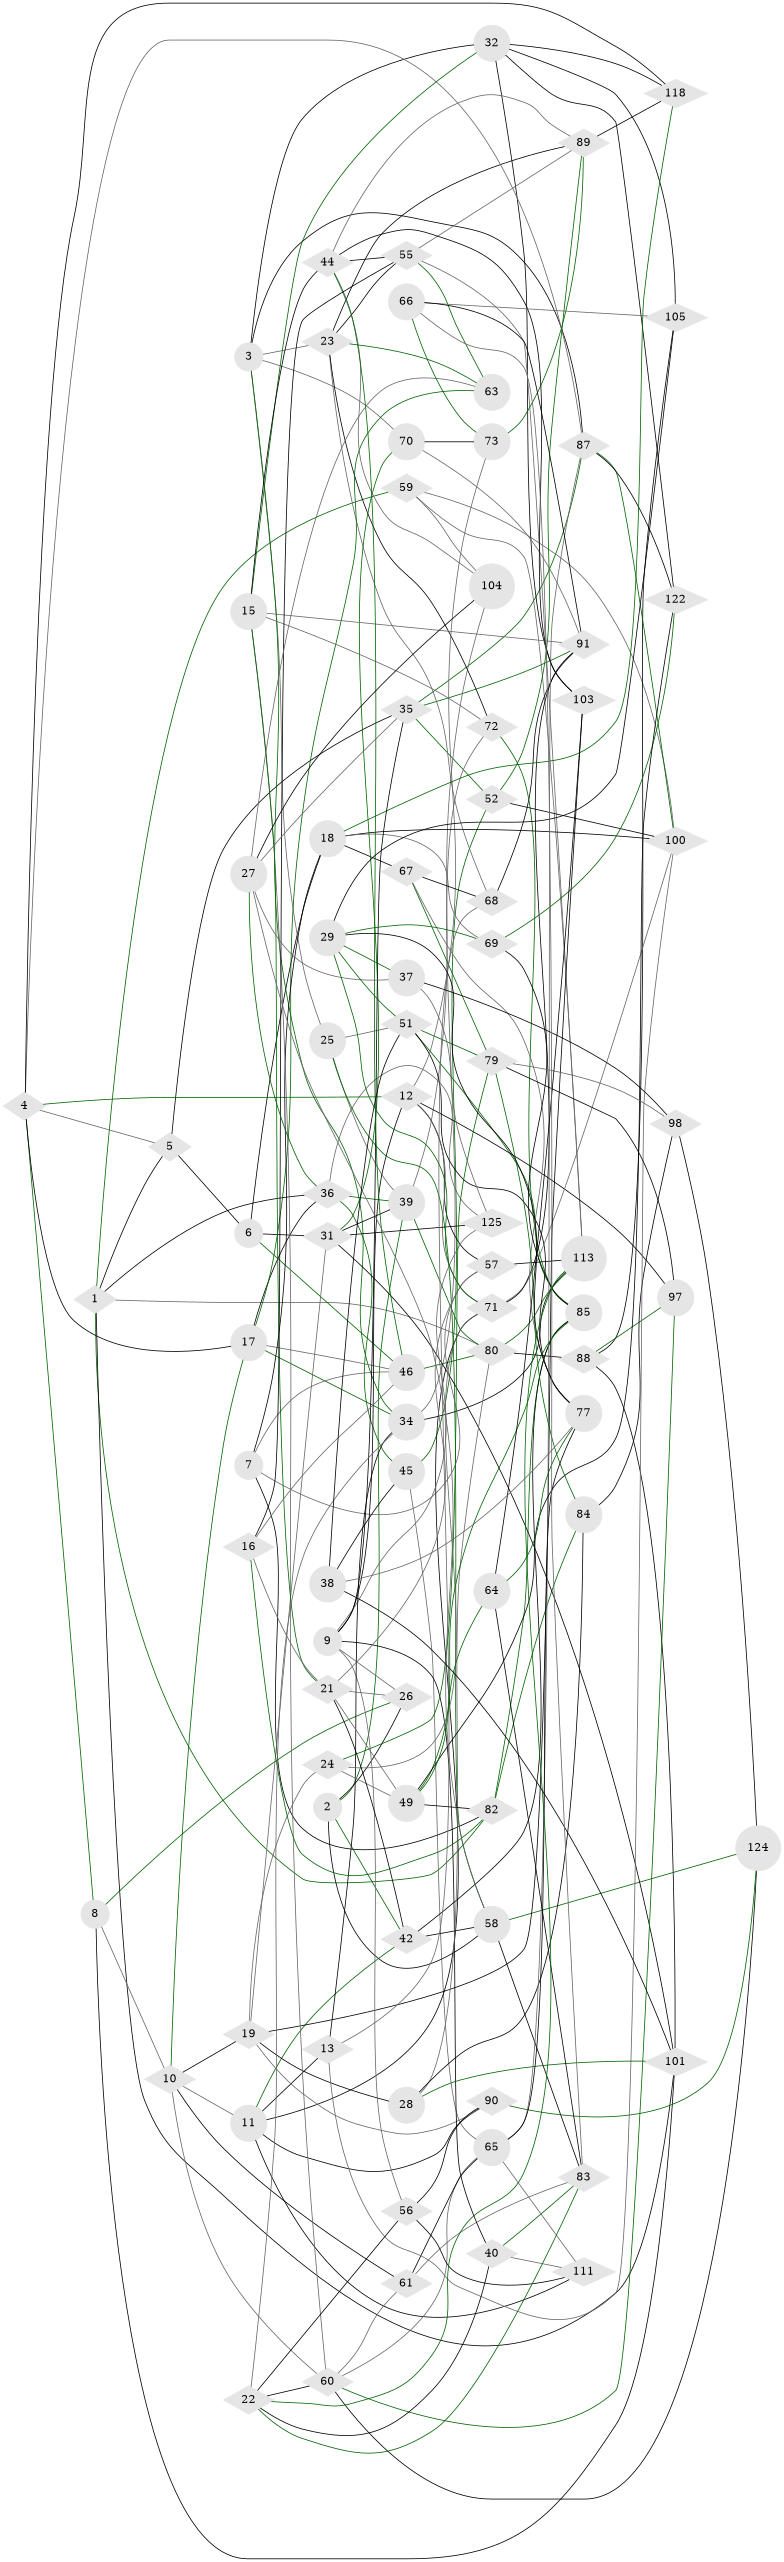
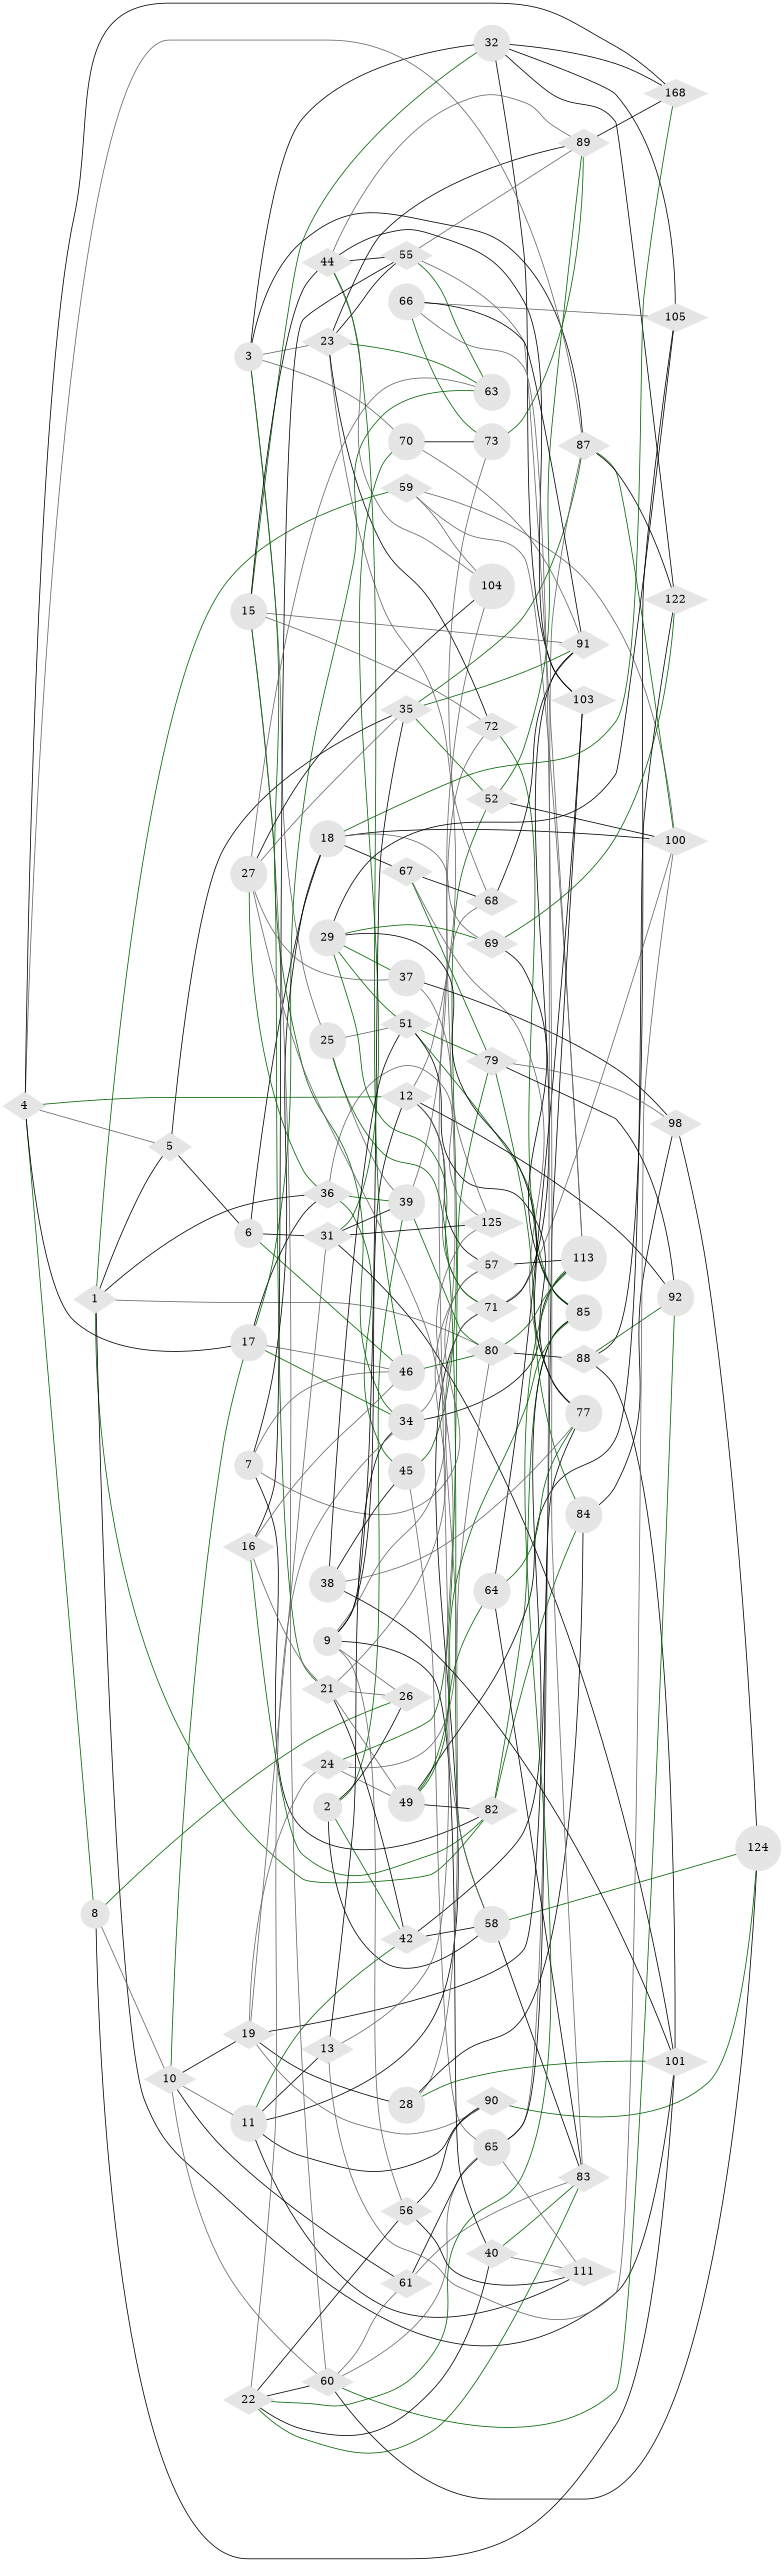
node "118": label "118" -> "168"
node "97": label "97" -> "92"
